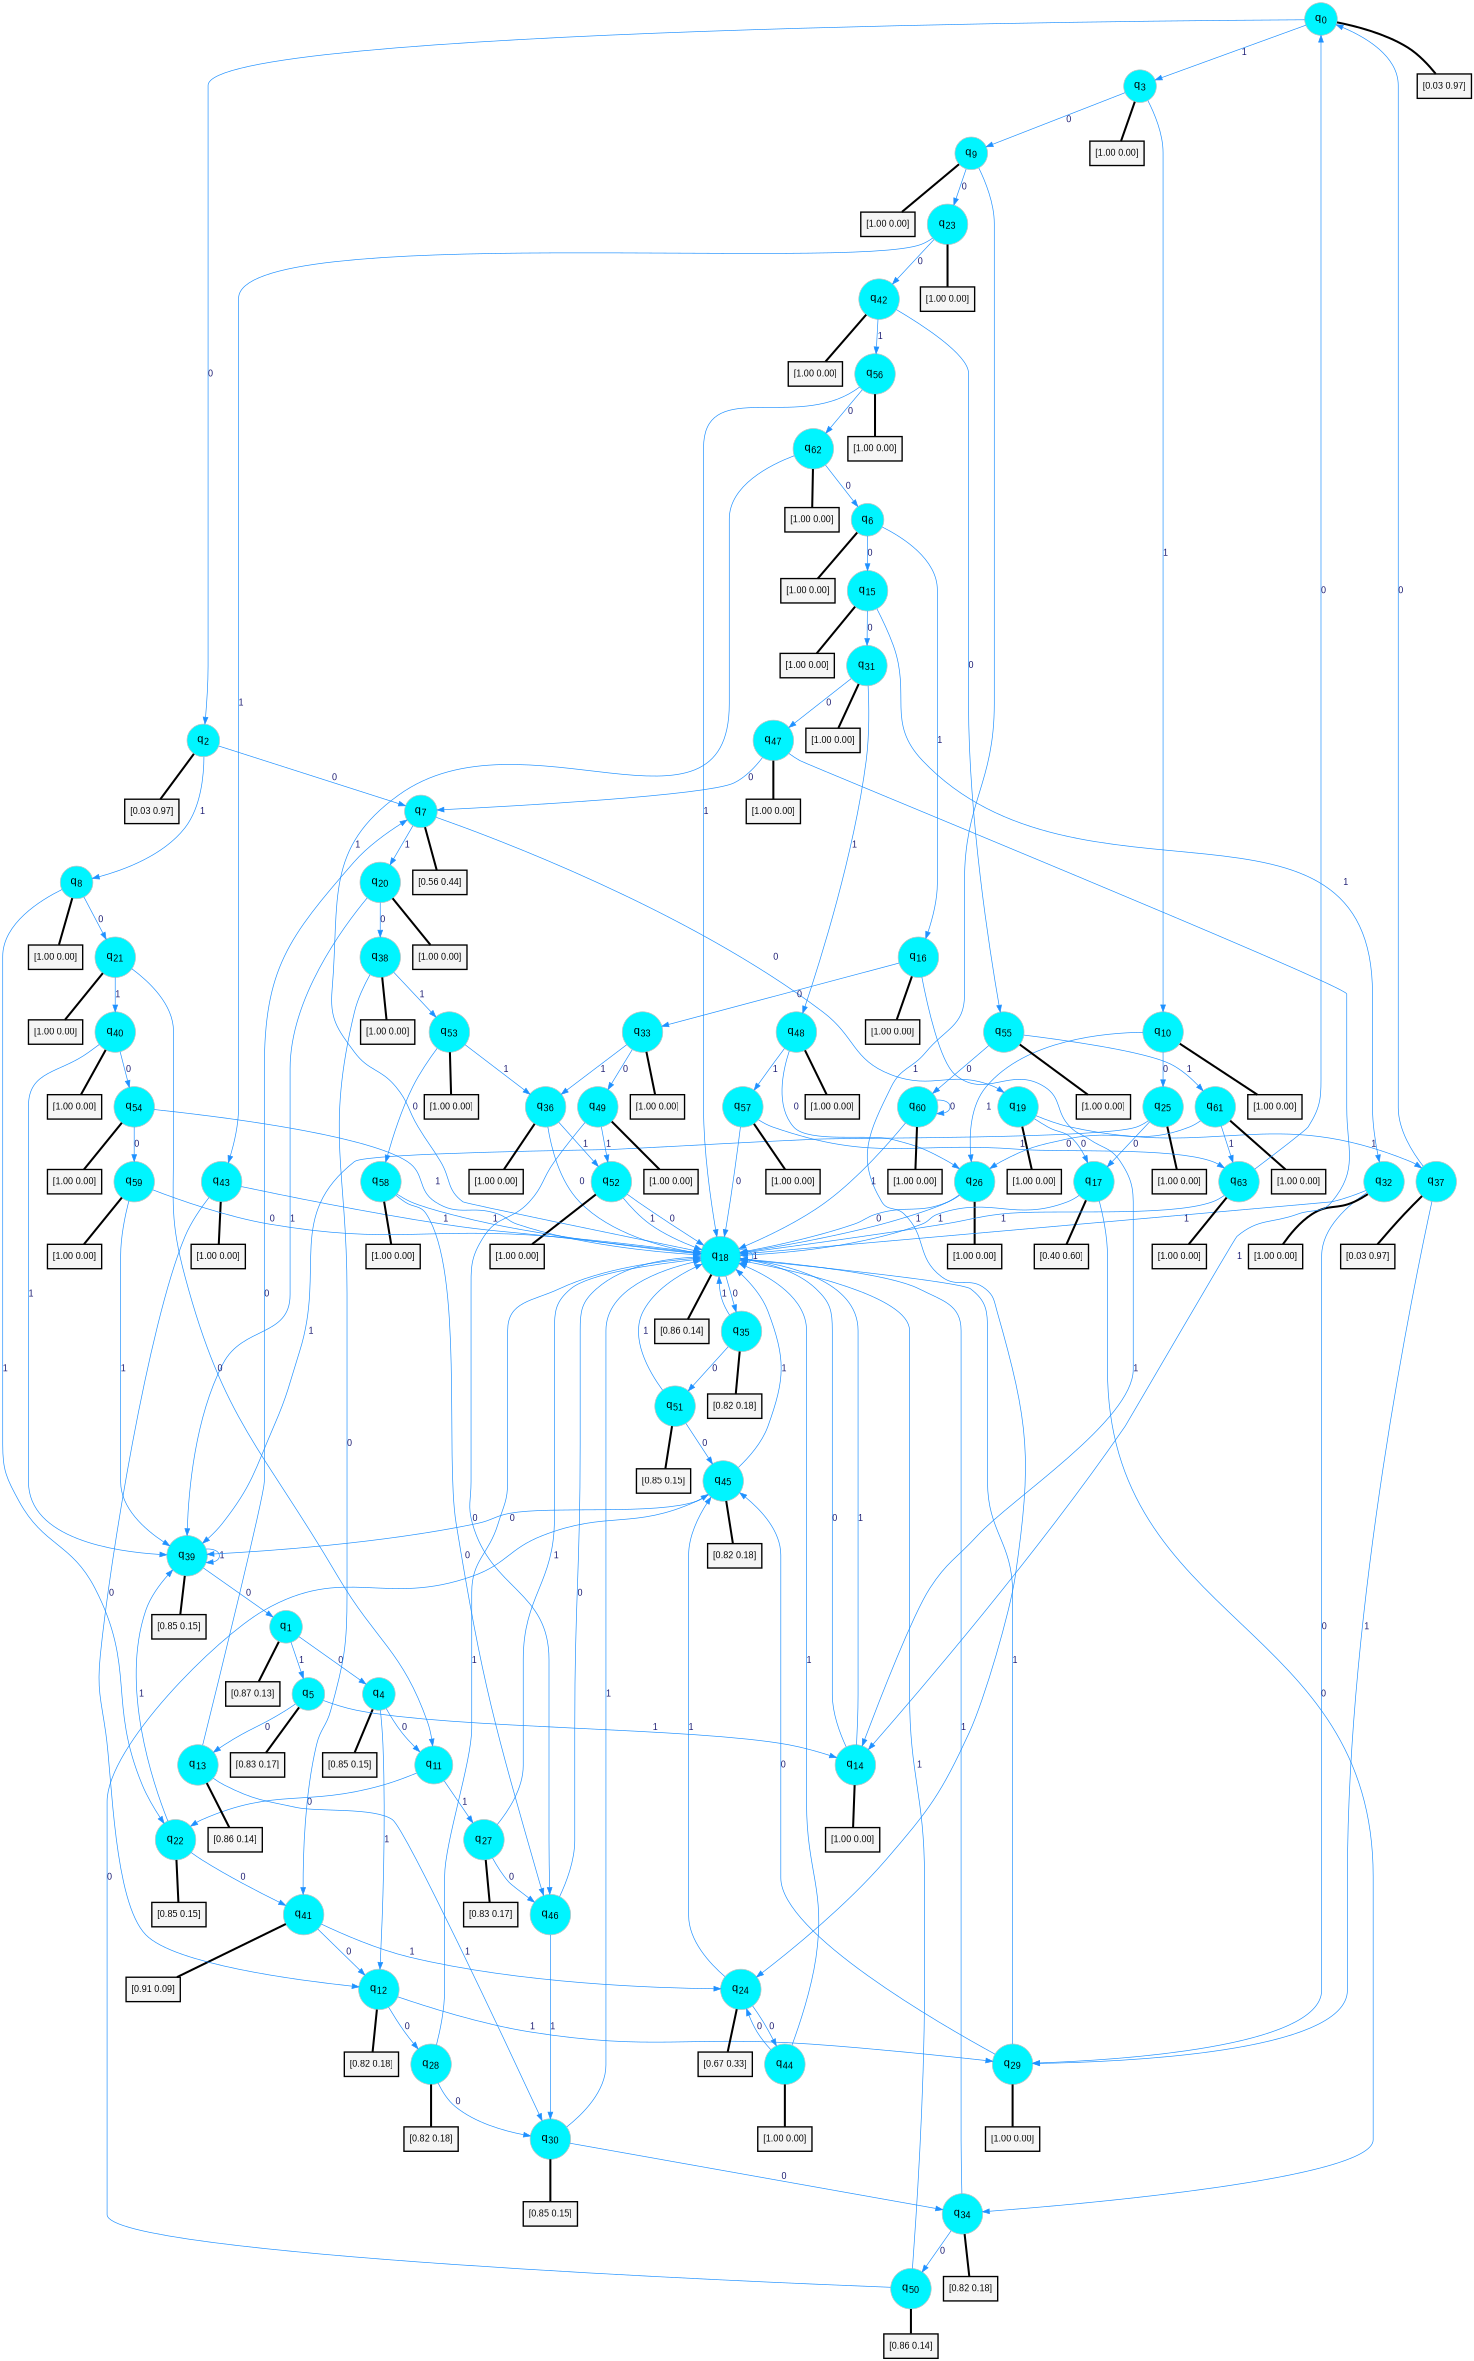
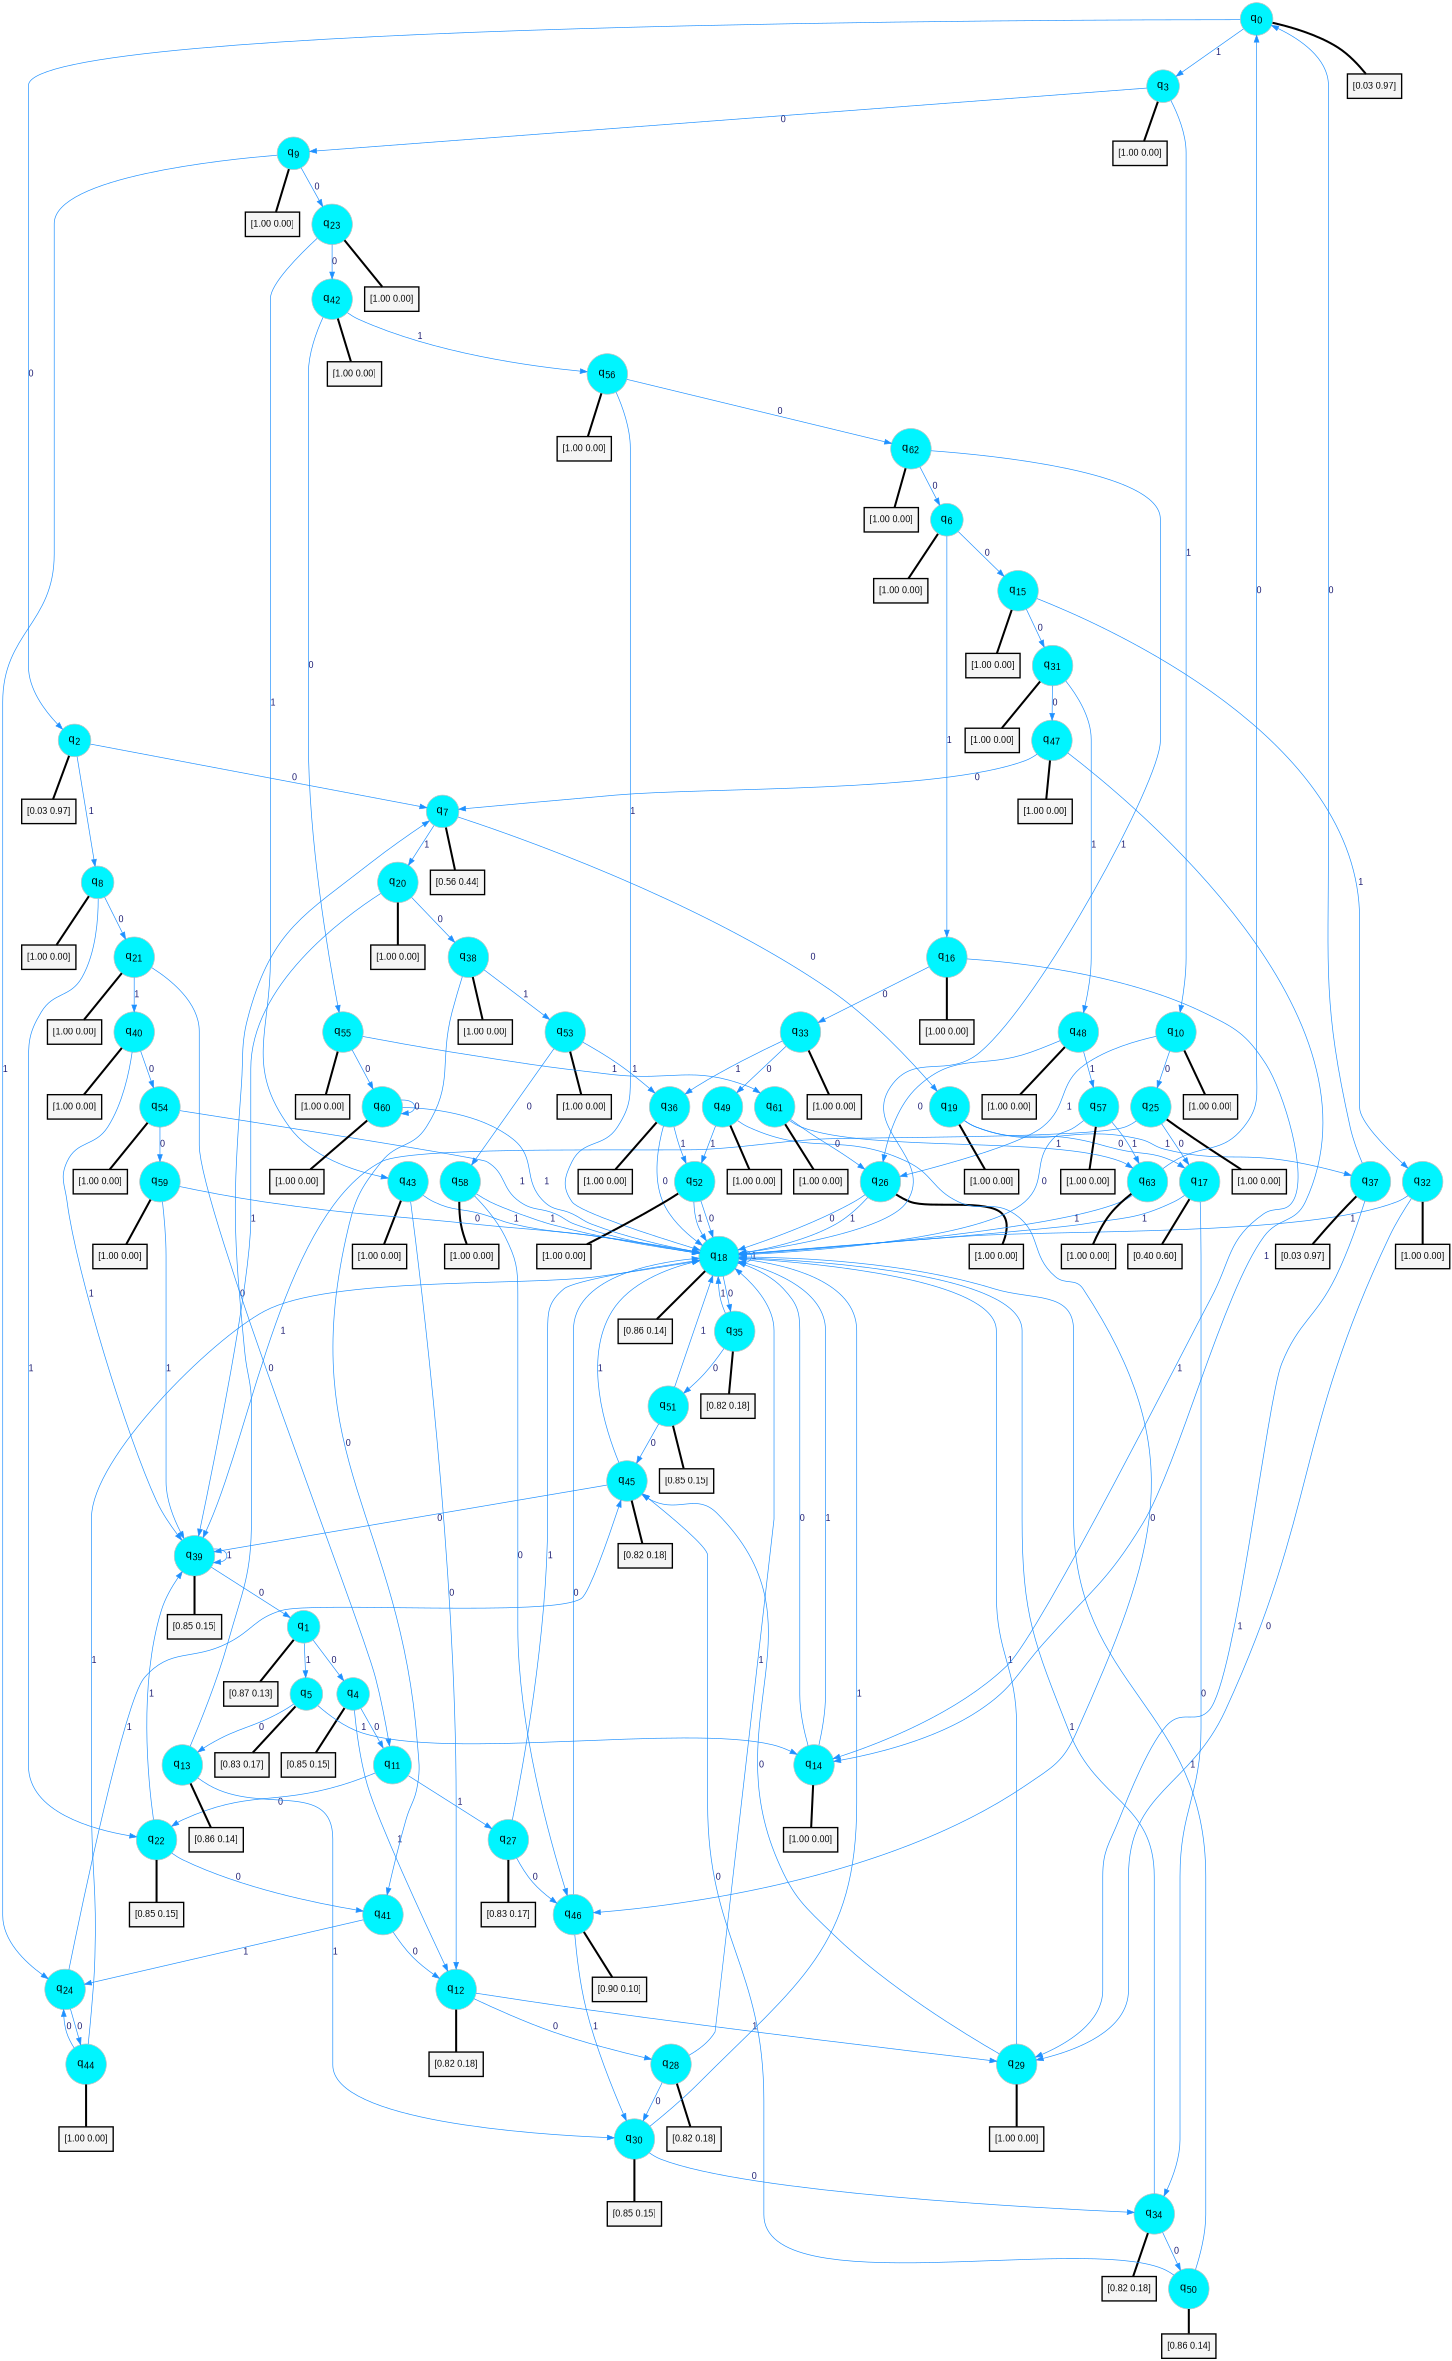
node "[0.91 0.09]": removed
node "[0.90 0.10]": added
node "[0.67 0.33]": removed
